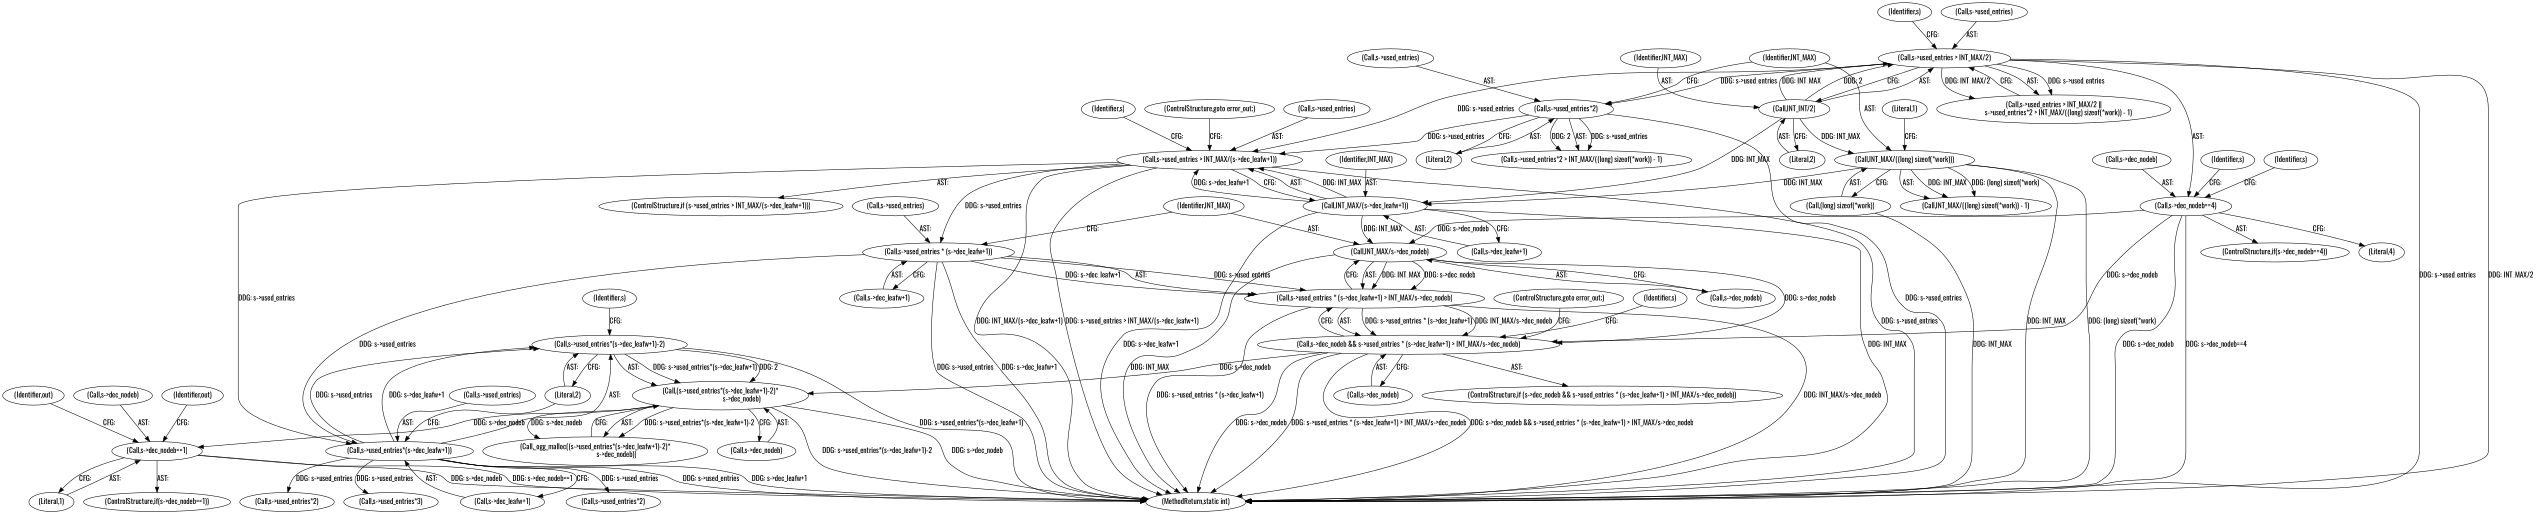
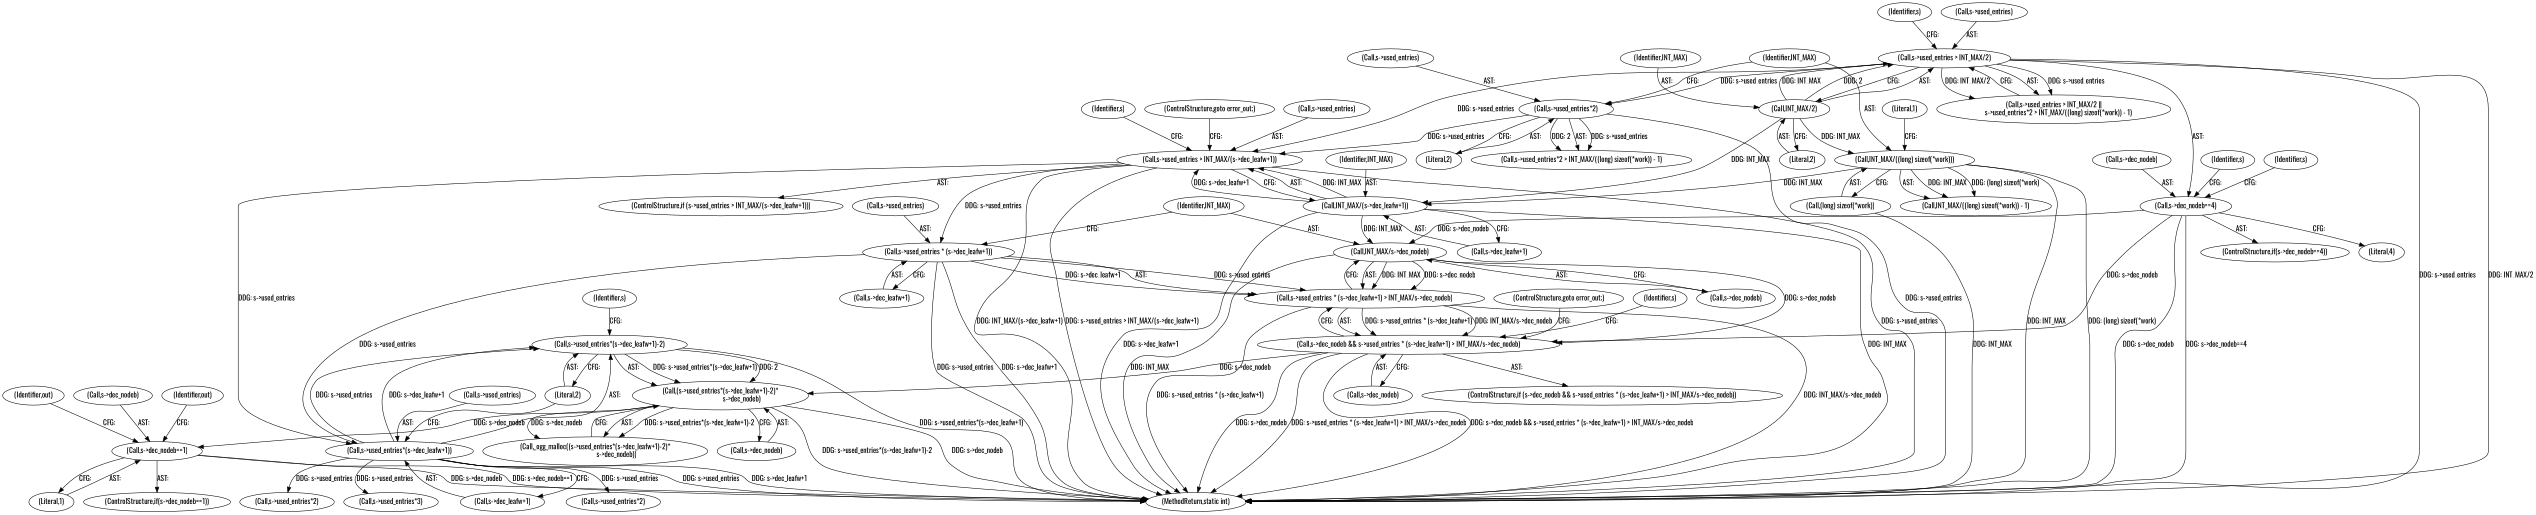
node "(Call,INT_INT/2)": label "(Call,INT_INT/2)" -> "(Call,INT_MAX/2)"
